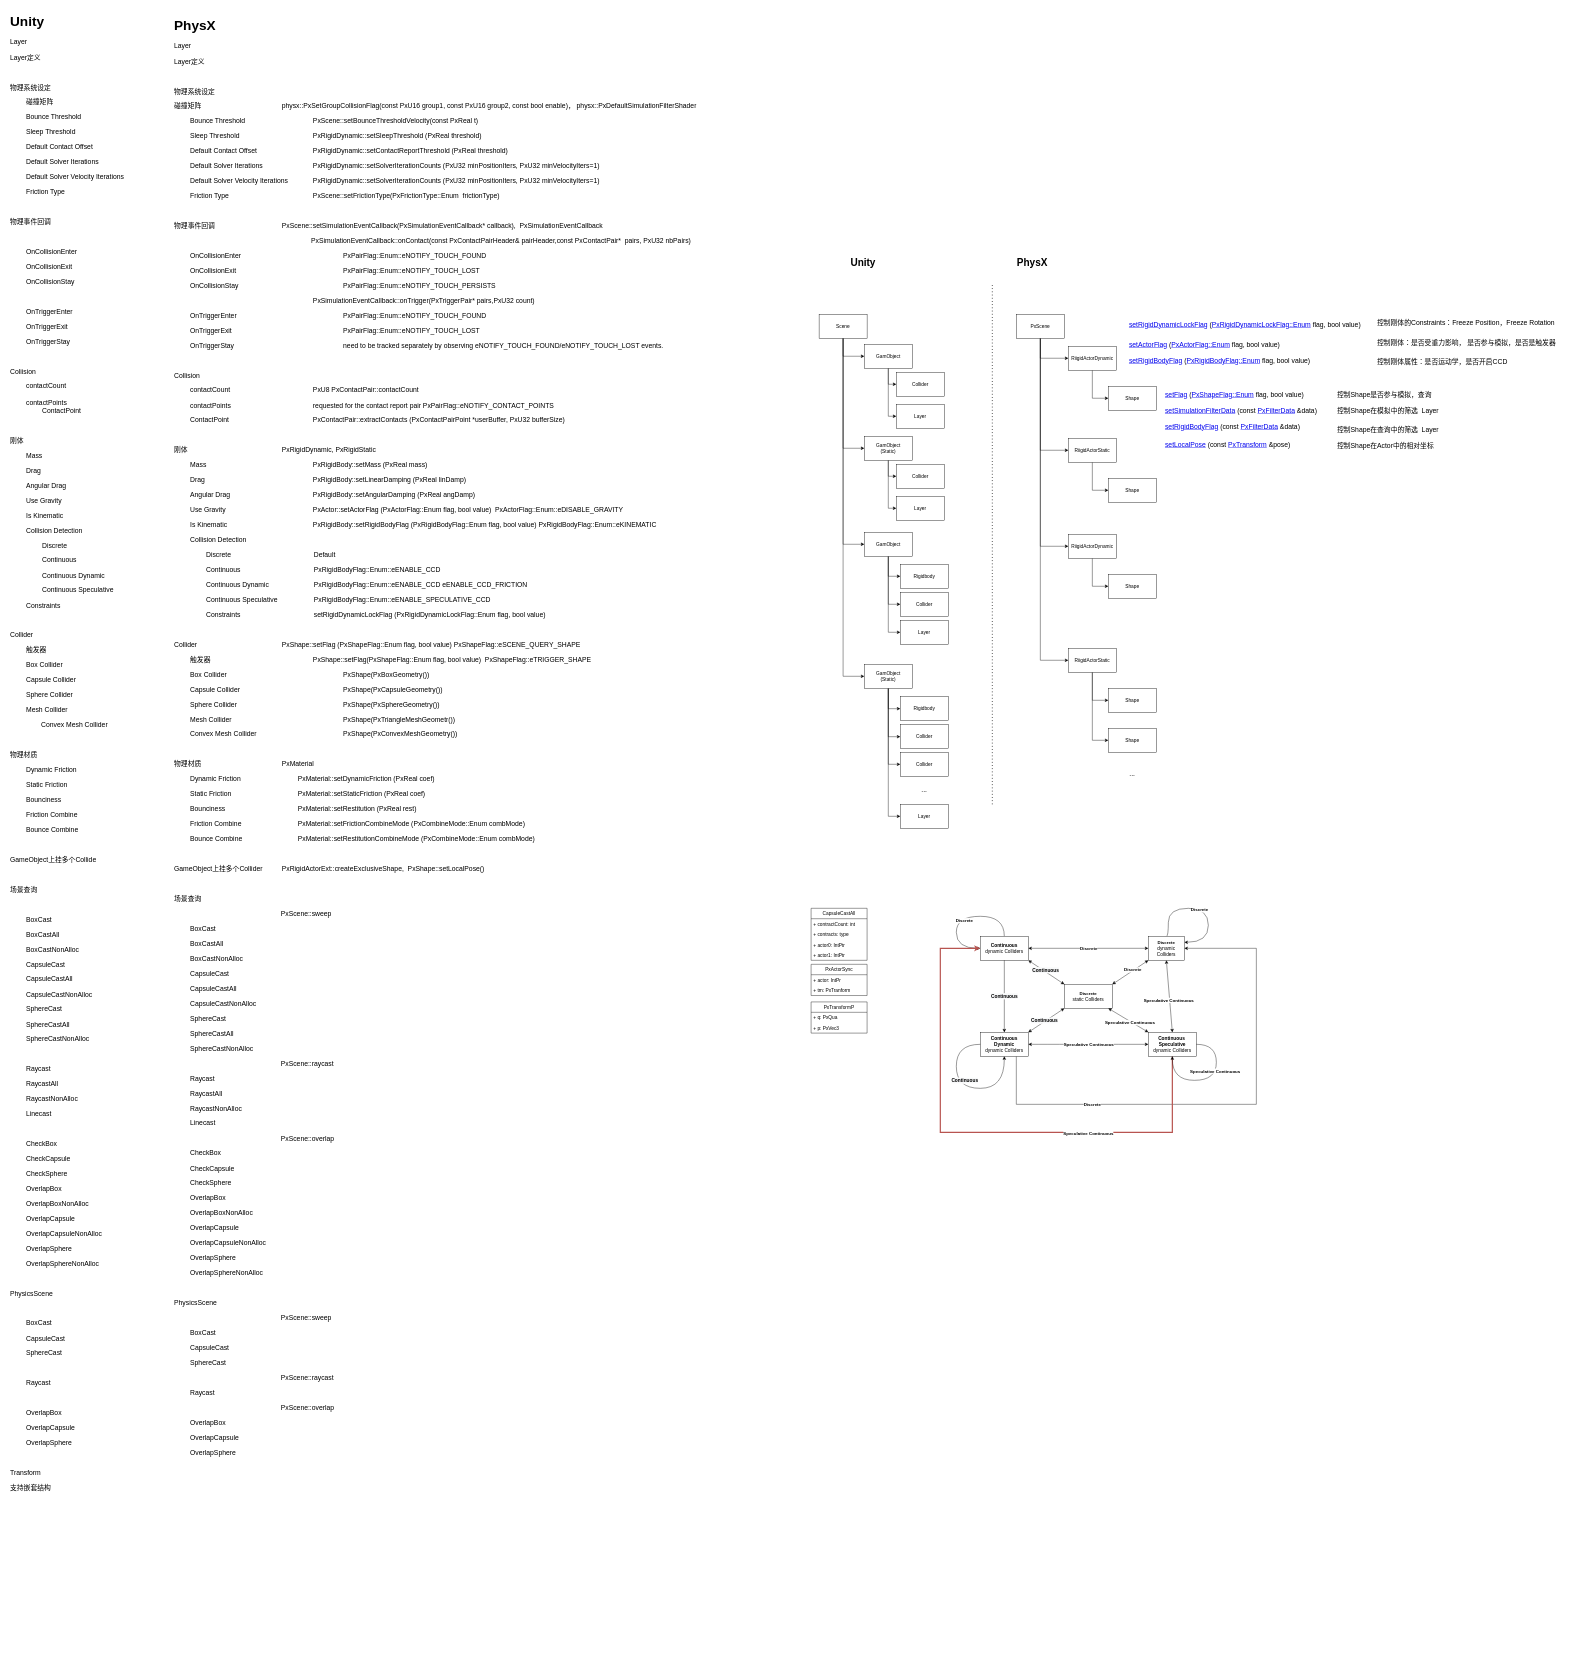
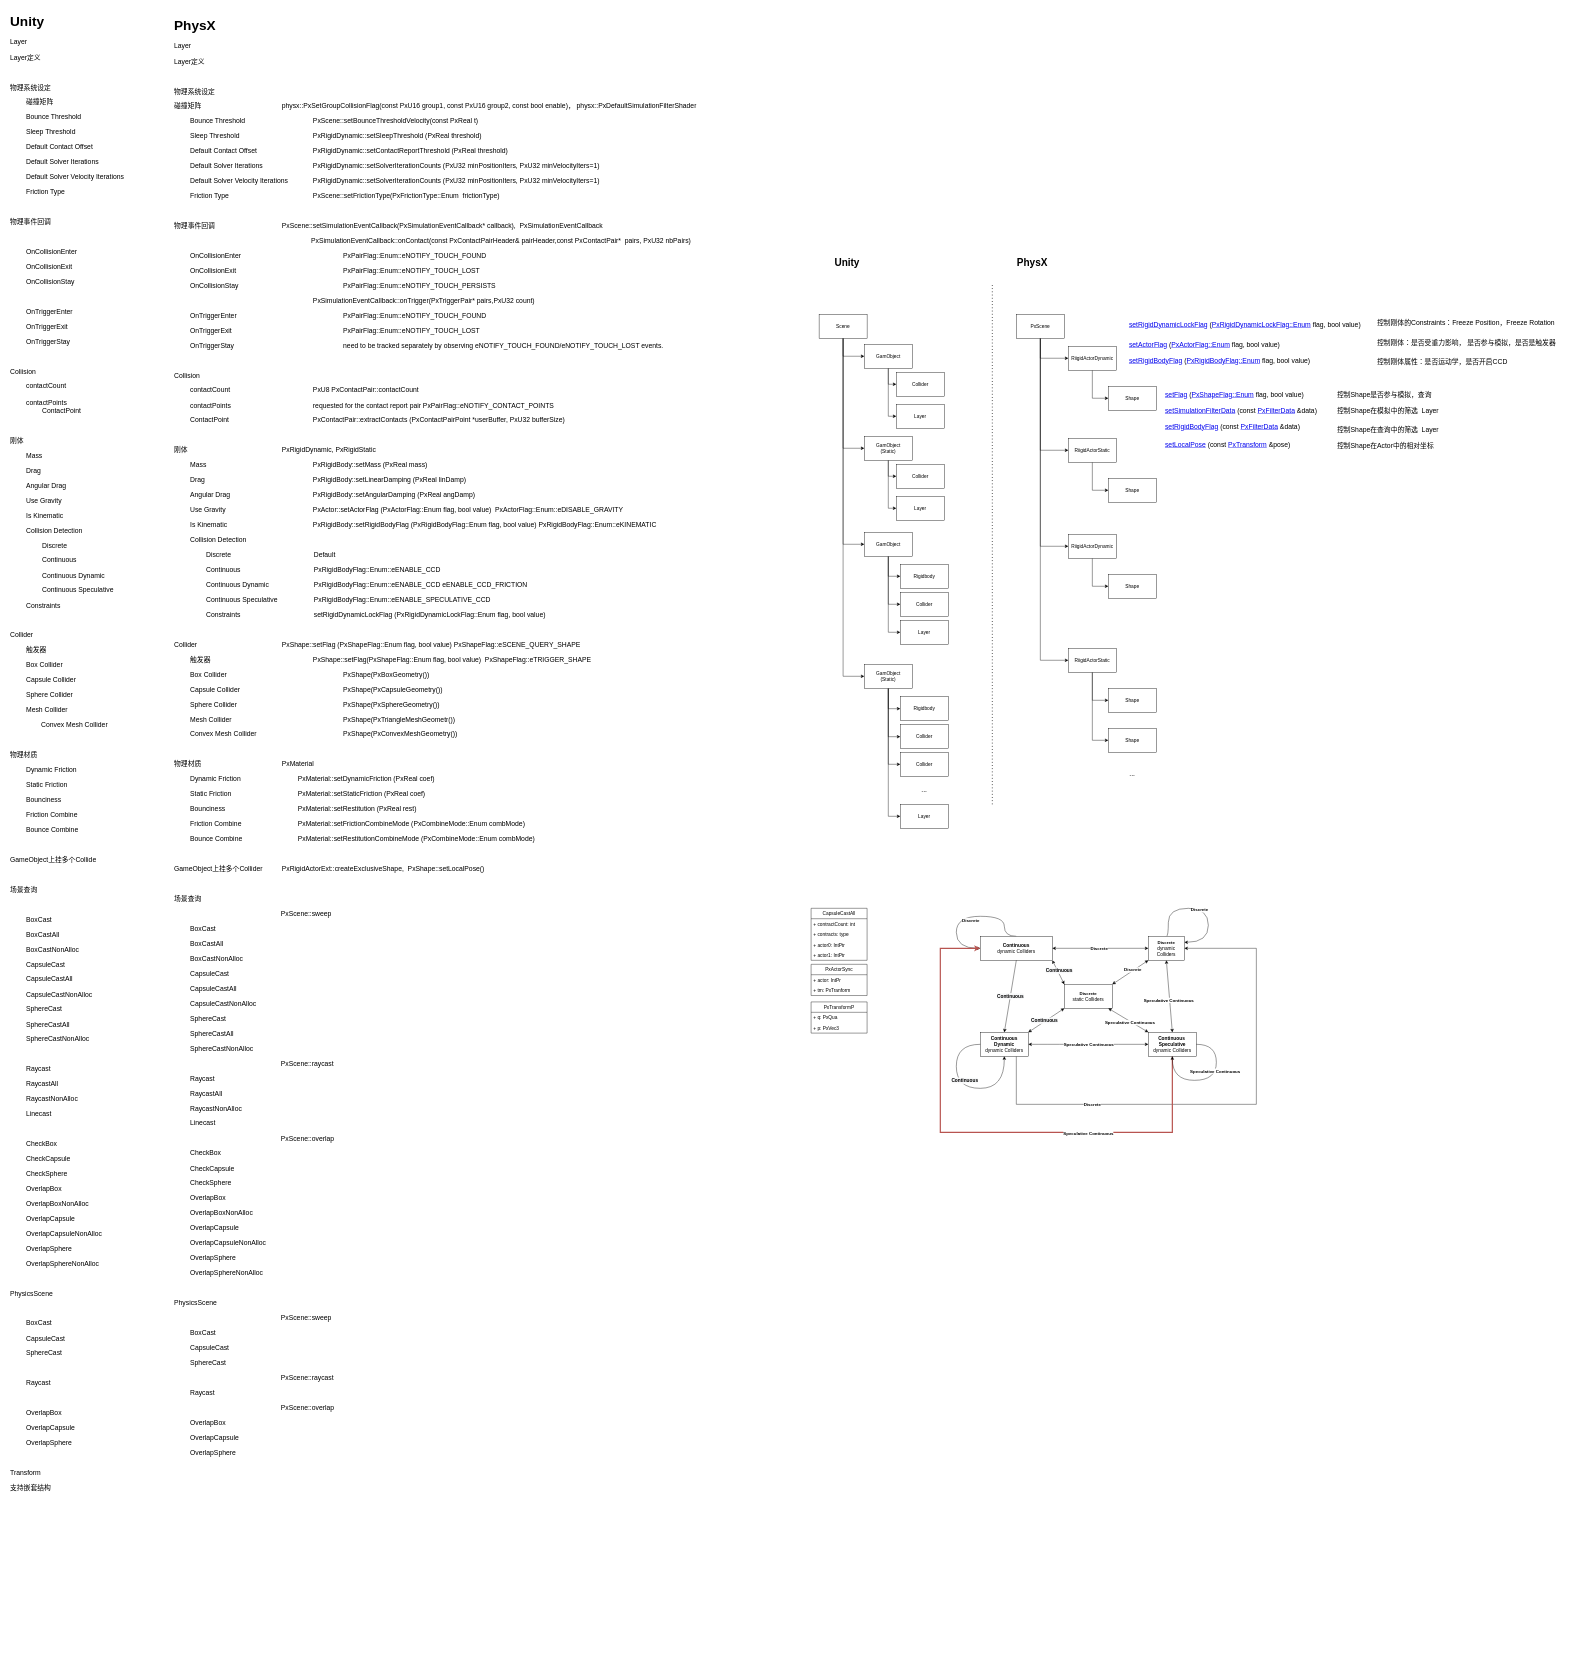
node "Unity": moved (863, 262) -> (847, 262)
node "Continuous dynamic Colliders": size 48x24 -> 72x24
